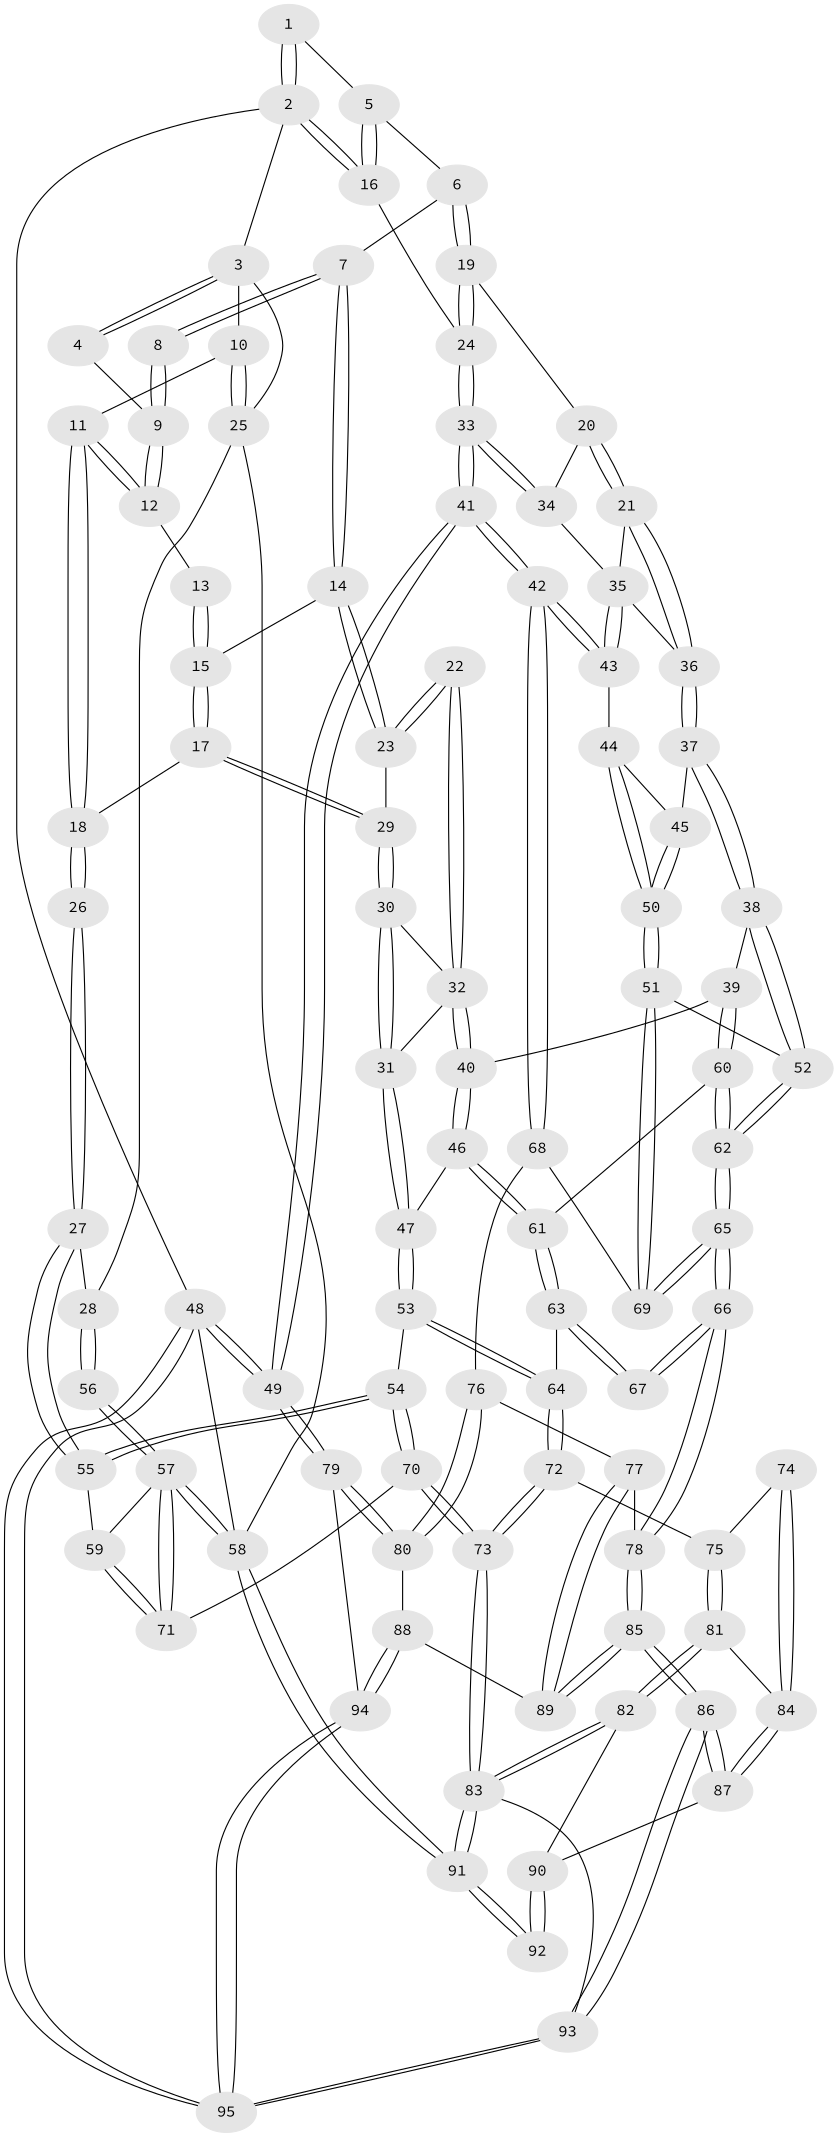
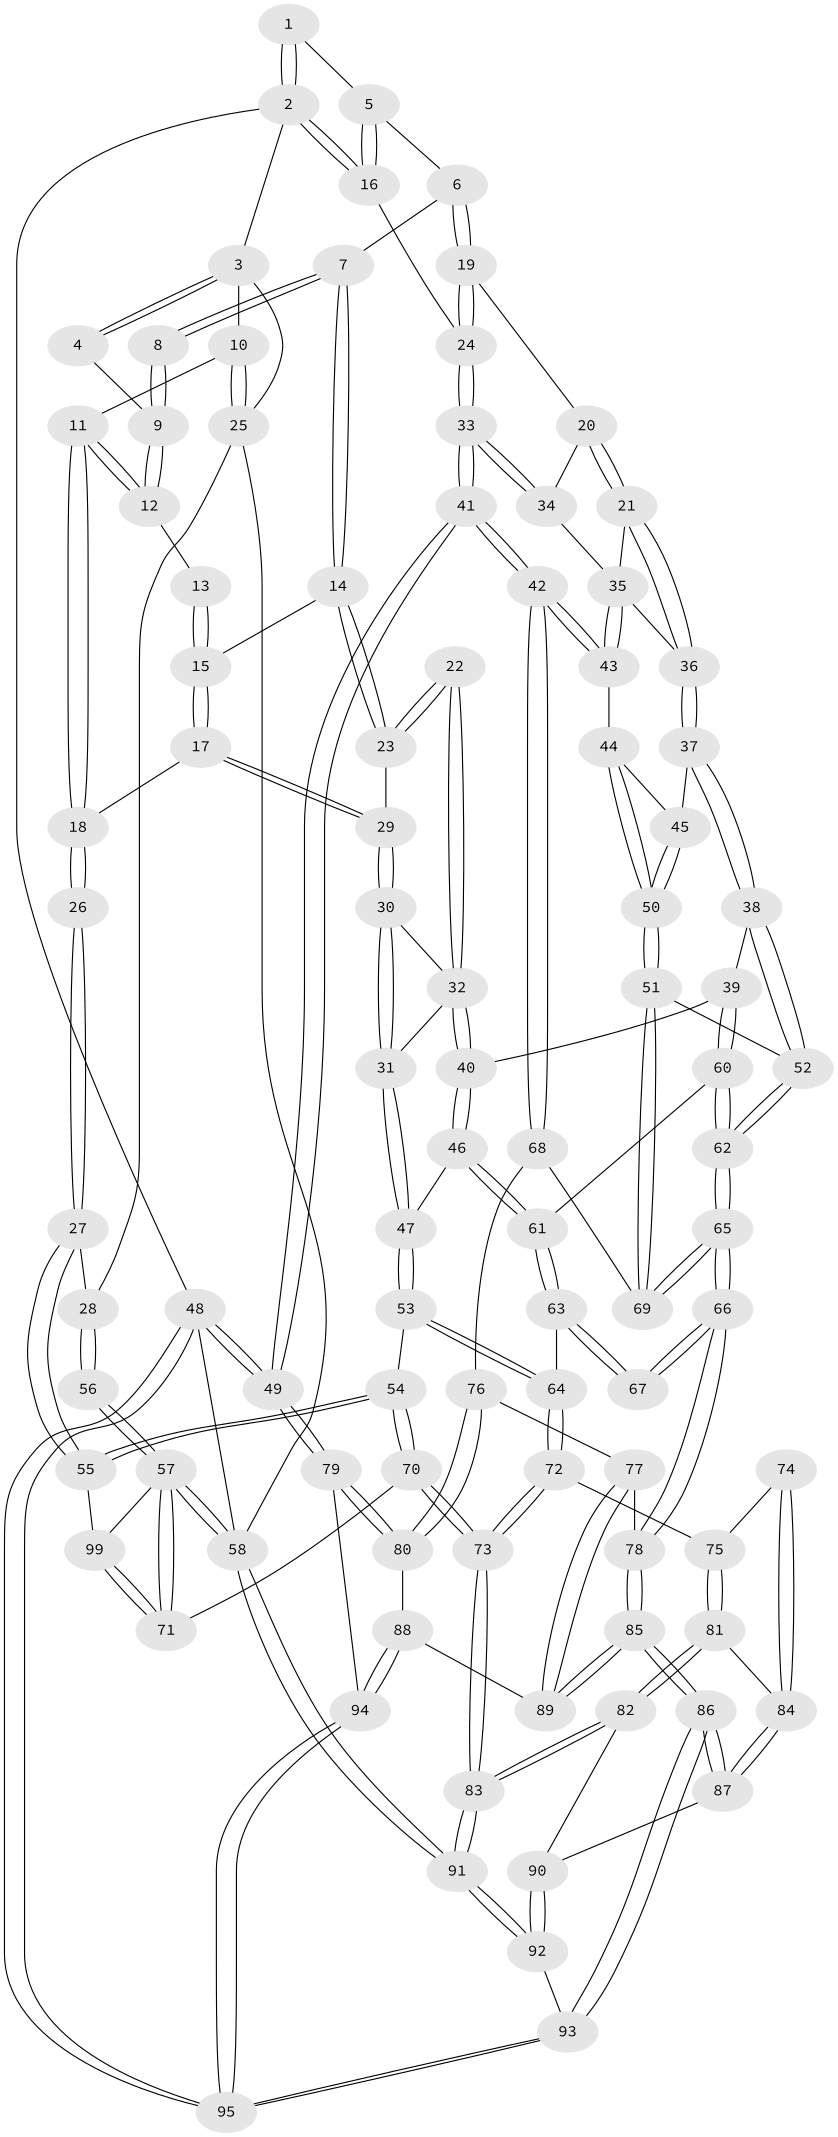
node "59": label "59" -> "99"
edge "83" -- "93": now "92" -- "93"
